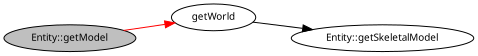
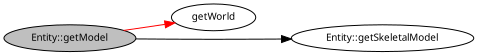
edge "getWorld" -> "Entity::getSkeletalModel": now "Entity::getModel" -> "Entity::getSkeletalModel"
